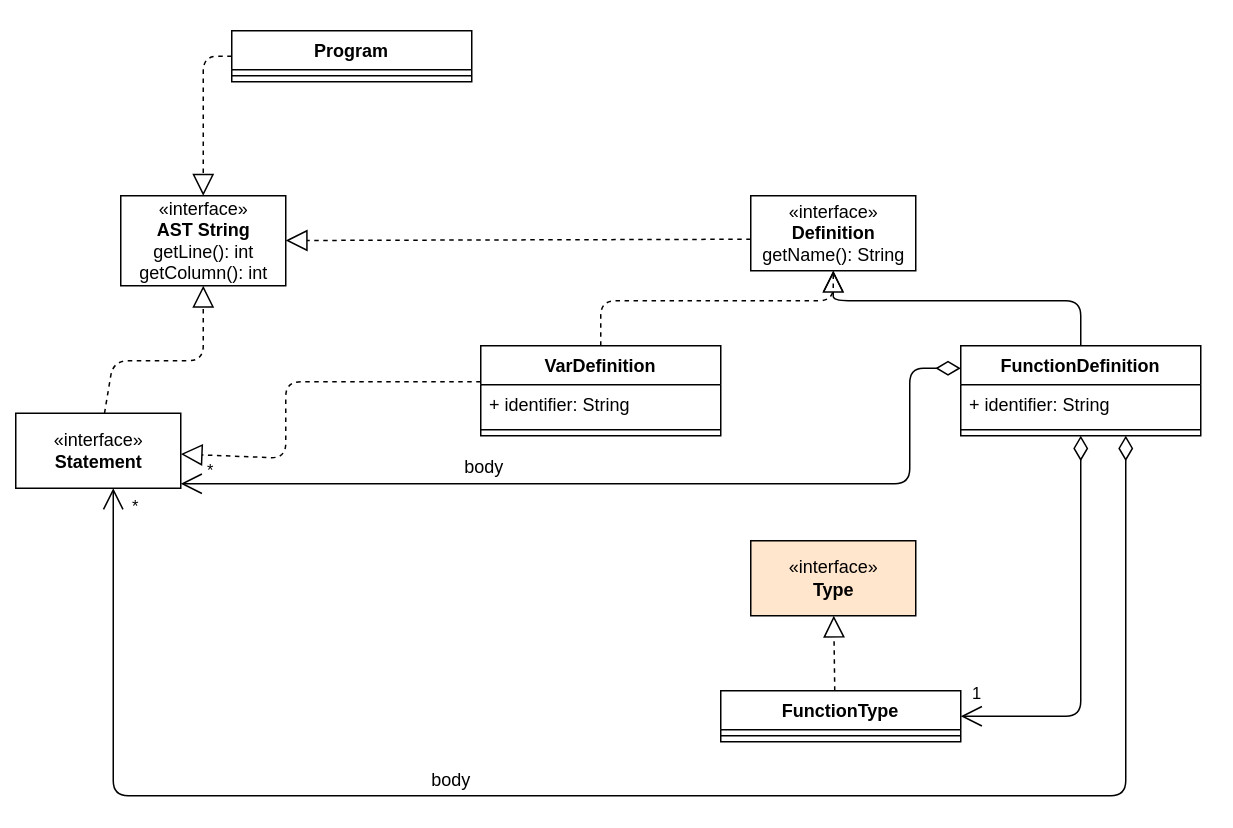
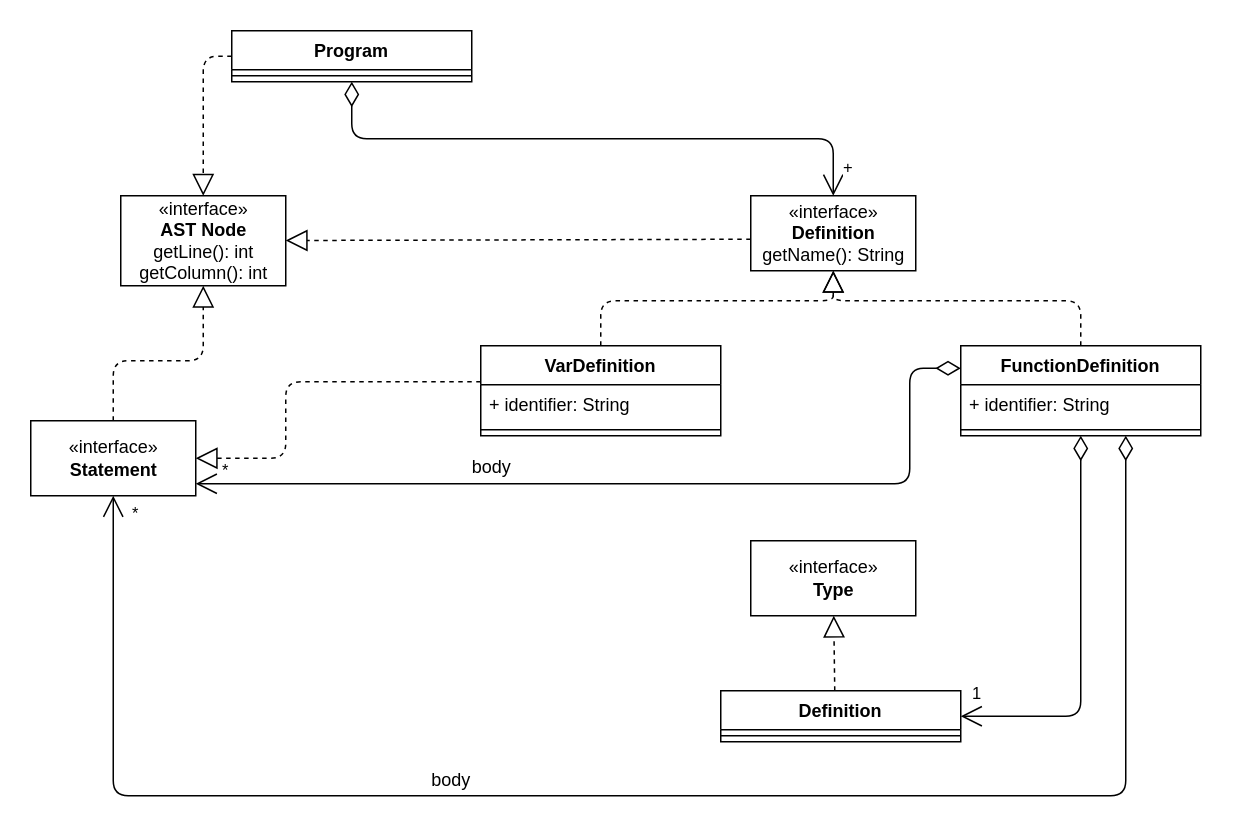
edge "Program" -- "«interface» Definition getName(): String": added, label "+"
node "«interface» AST String getLine(): int getColumn(): int": label "«interface» AST String getLine(): int getColumn(): int" -> "«interface» AST Node getLine(): int getColumn(): int"
edge "VarDefinition" -> "«interface» Definition getName(): String": arrowhead open -> block
edge "FunctionDefinition" -> "«interface» Definition getName(): String": style solid -> dashed
node "«interface» Statement": moved (98, 451) -> (113, 458)
node "«interface» Type": fillcolor #ffe6cc -> #ffffff
node "FunctionType": label "FunctionType" -> "Definition"
